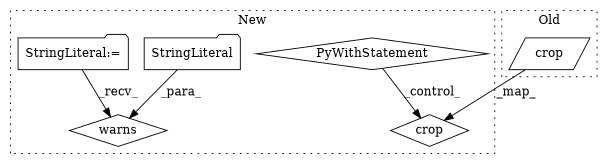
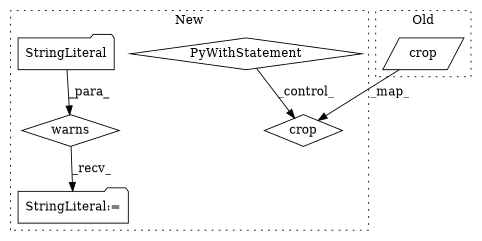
edge "StringLiteral:=" -> "warns": reversed
